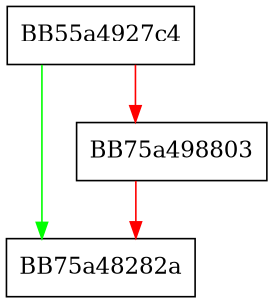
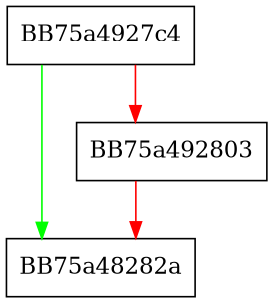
node "BB55a4927c4": label "BB55a4927c4" -> "BB75a4927c4"
node "BB75a498803": label "BB75a498803" -> "BB75a492803"
